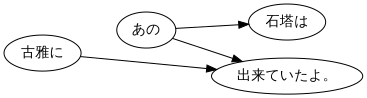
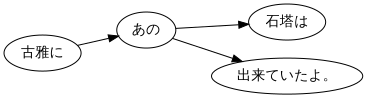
edge "古雅に" -> "出来ていたよ。": now "古雅に" -> "あの"
